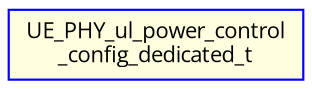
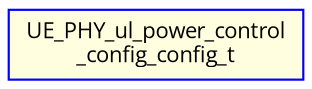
node "UE_PHY_ul_power_control _config_dedicated_t": label "UE_PHY_ul_power_control _config_dedicated_t" -> "UE_PHY_ul_power_control _config_config_t"
